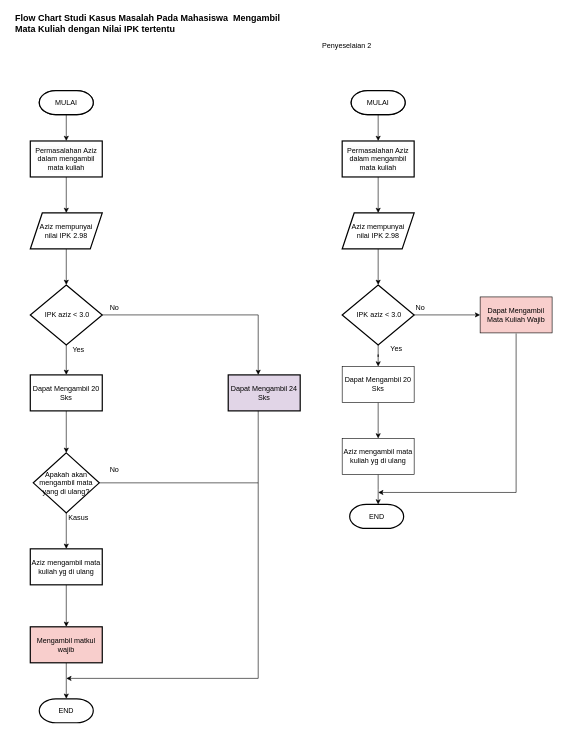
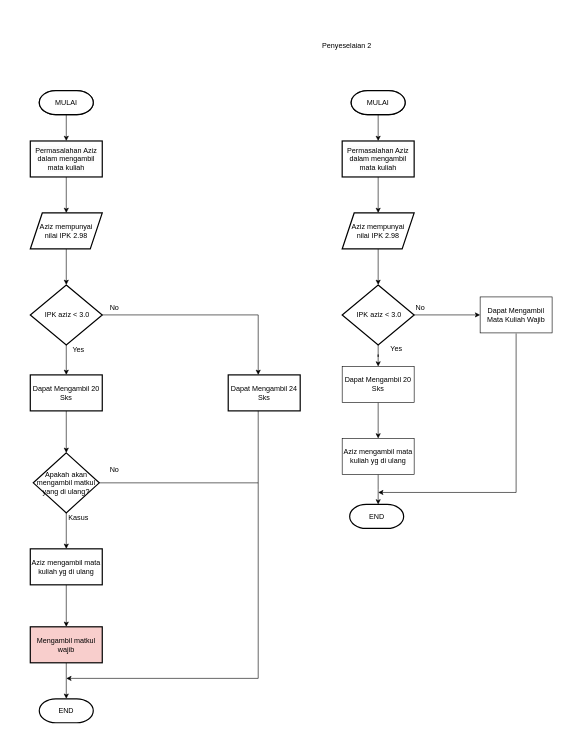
node "Flow Chart Studi Kasus Masalah Pada Mahasiswa Mengambil Mata Kuliah dengan Nilai IPK tertentu": removed
node "Dapat Mengambil Mata Kuliah Wajib": fillcolor #f8cecc -> #ffffff
node "Dapat Mengambil 24 Sks": fillcolor #e1d5e7 -> #ffffff
node "Apakah akan mengambil mata yang di ulang?": label "Apakah akan mengambil mata yang di ulang?" -> "Apakah akan mengambil matkul yang di ulang?"
